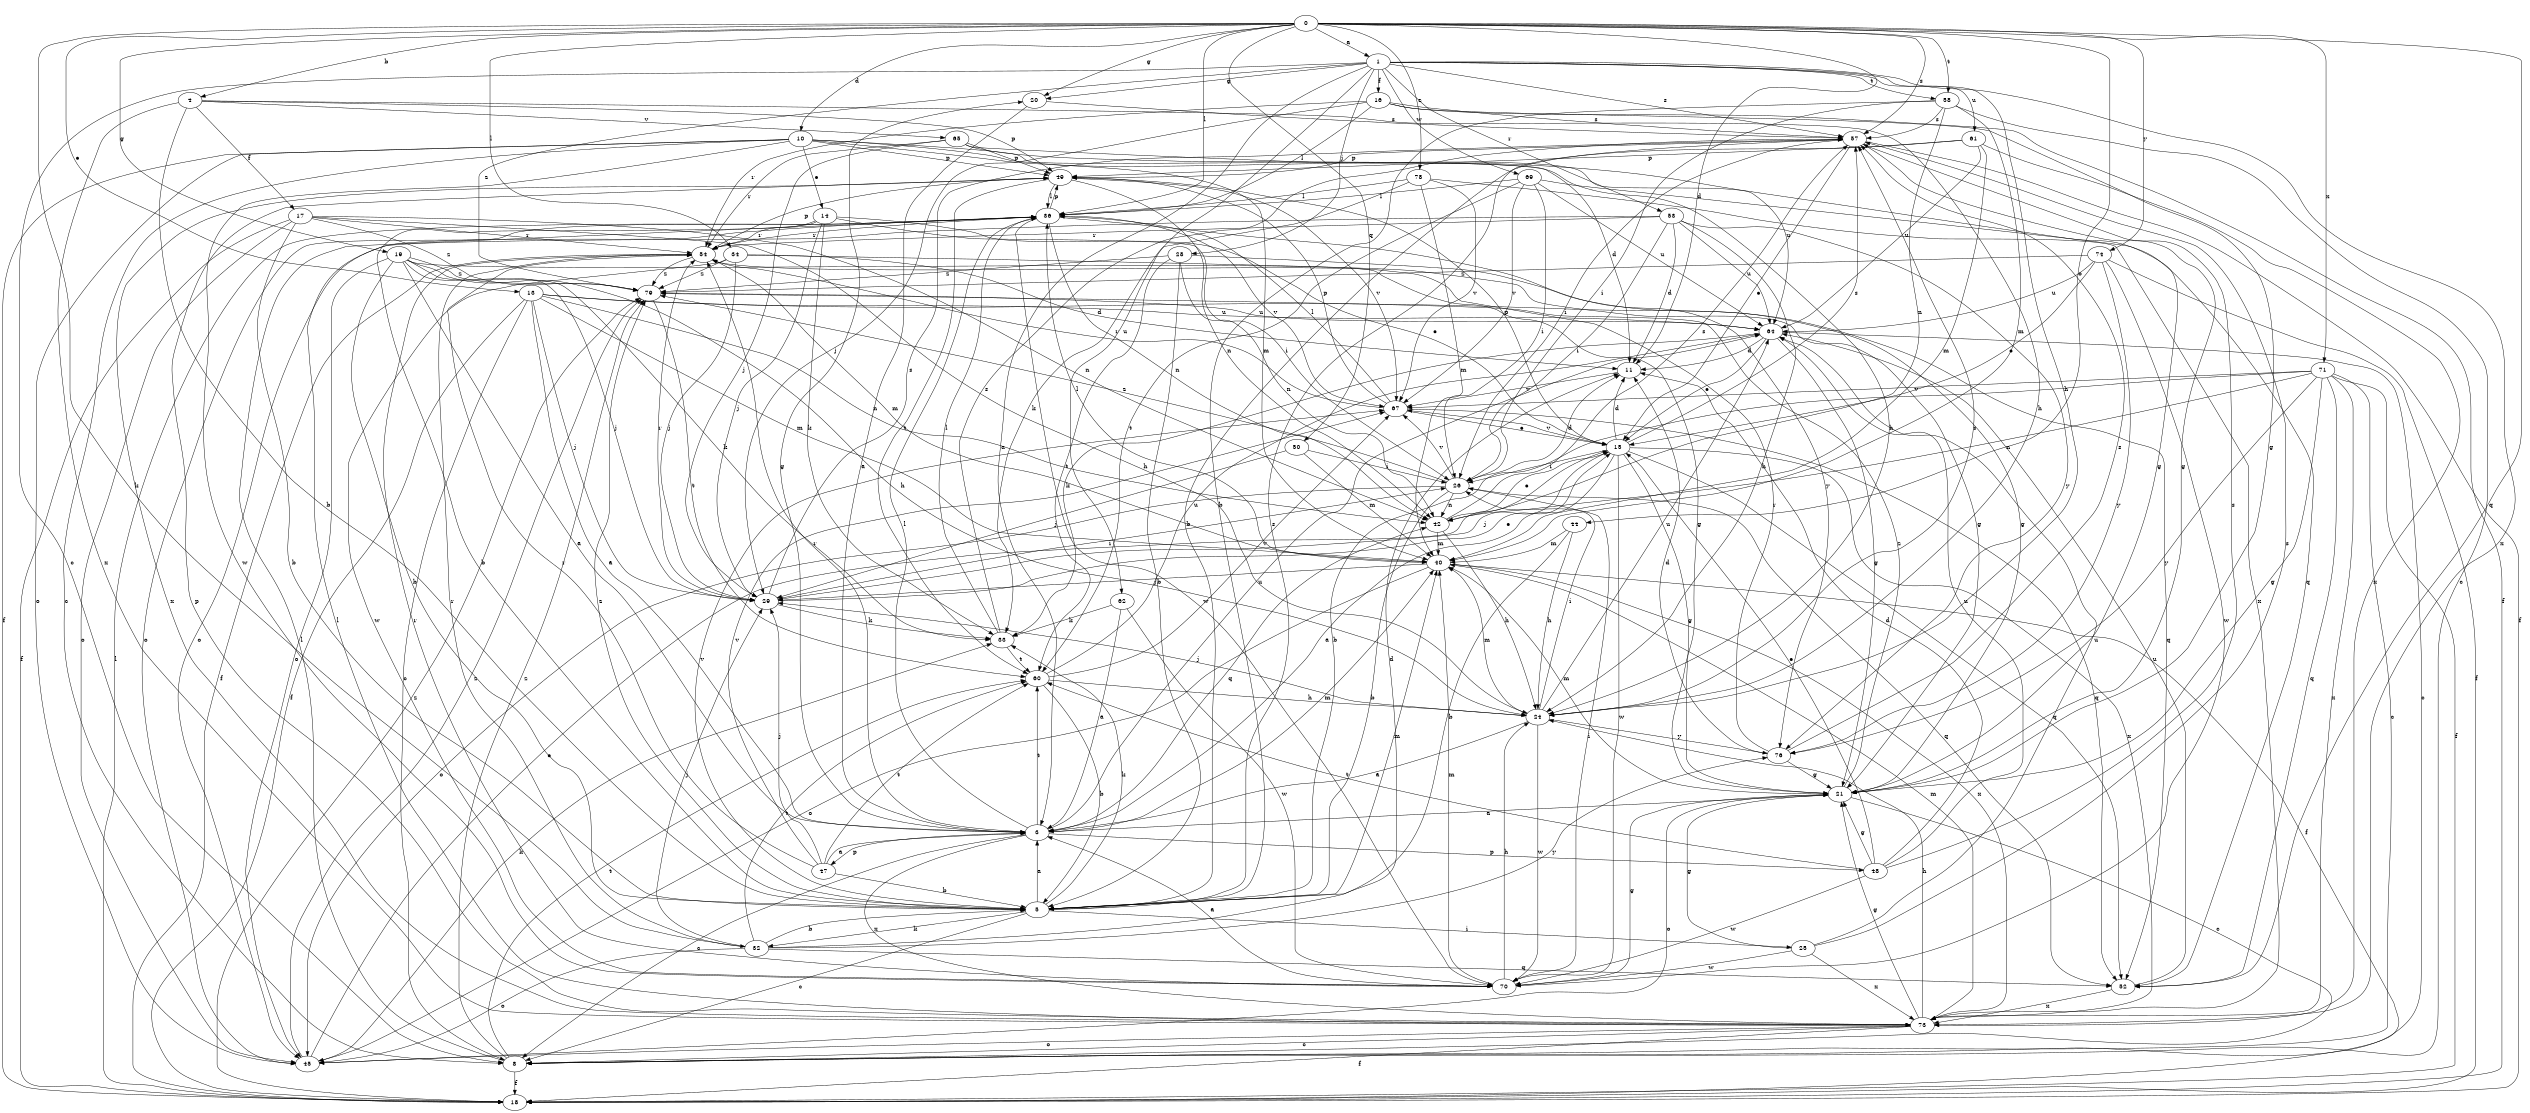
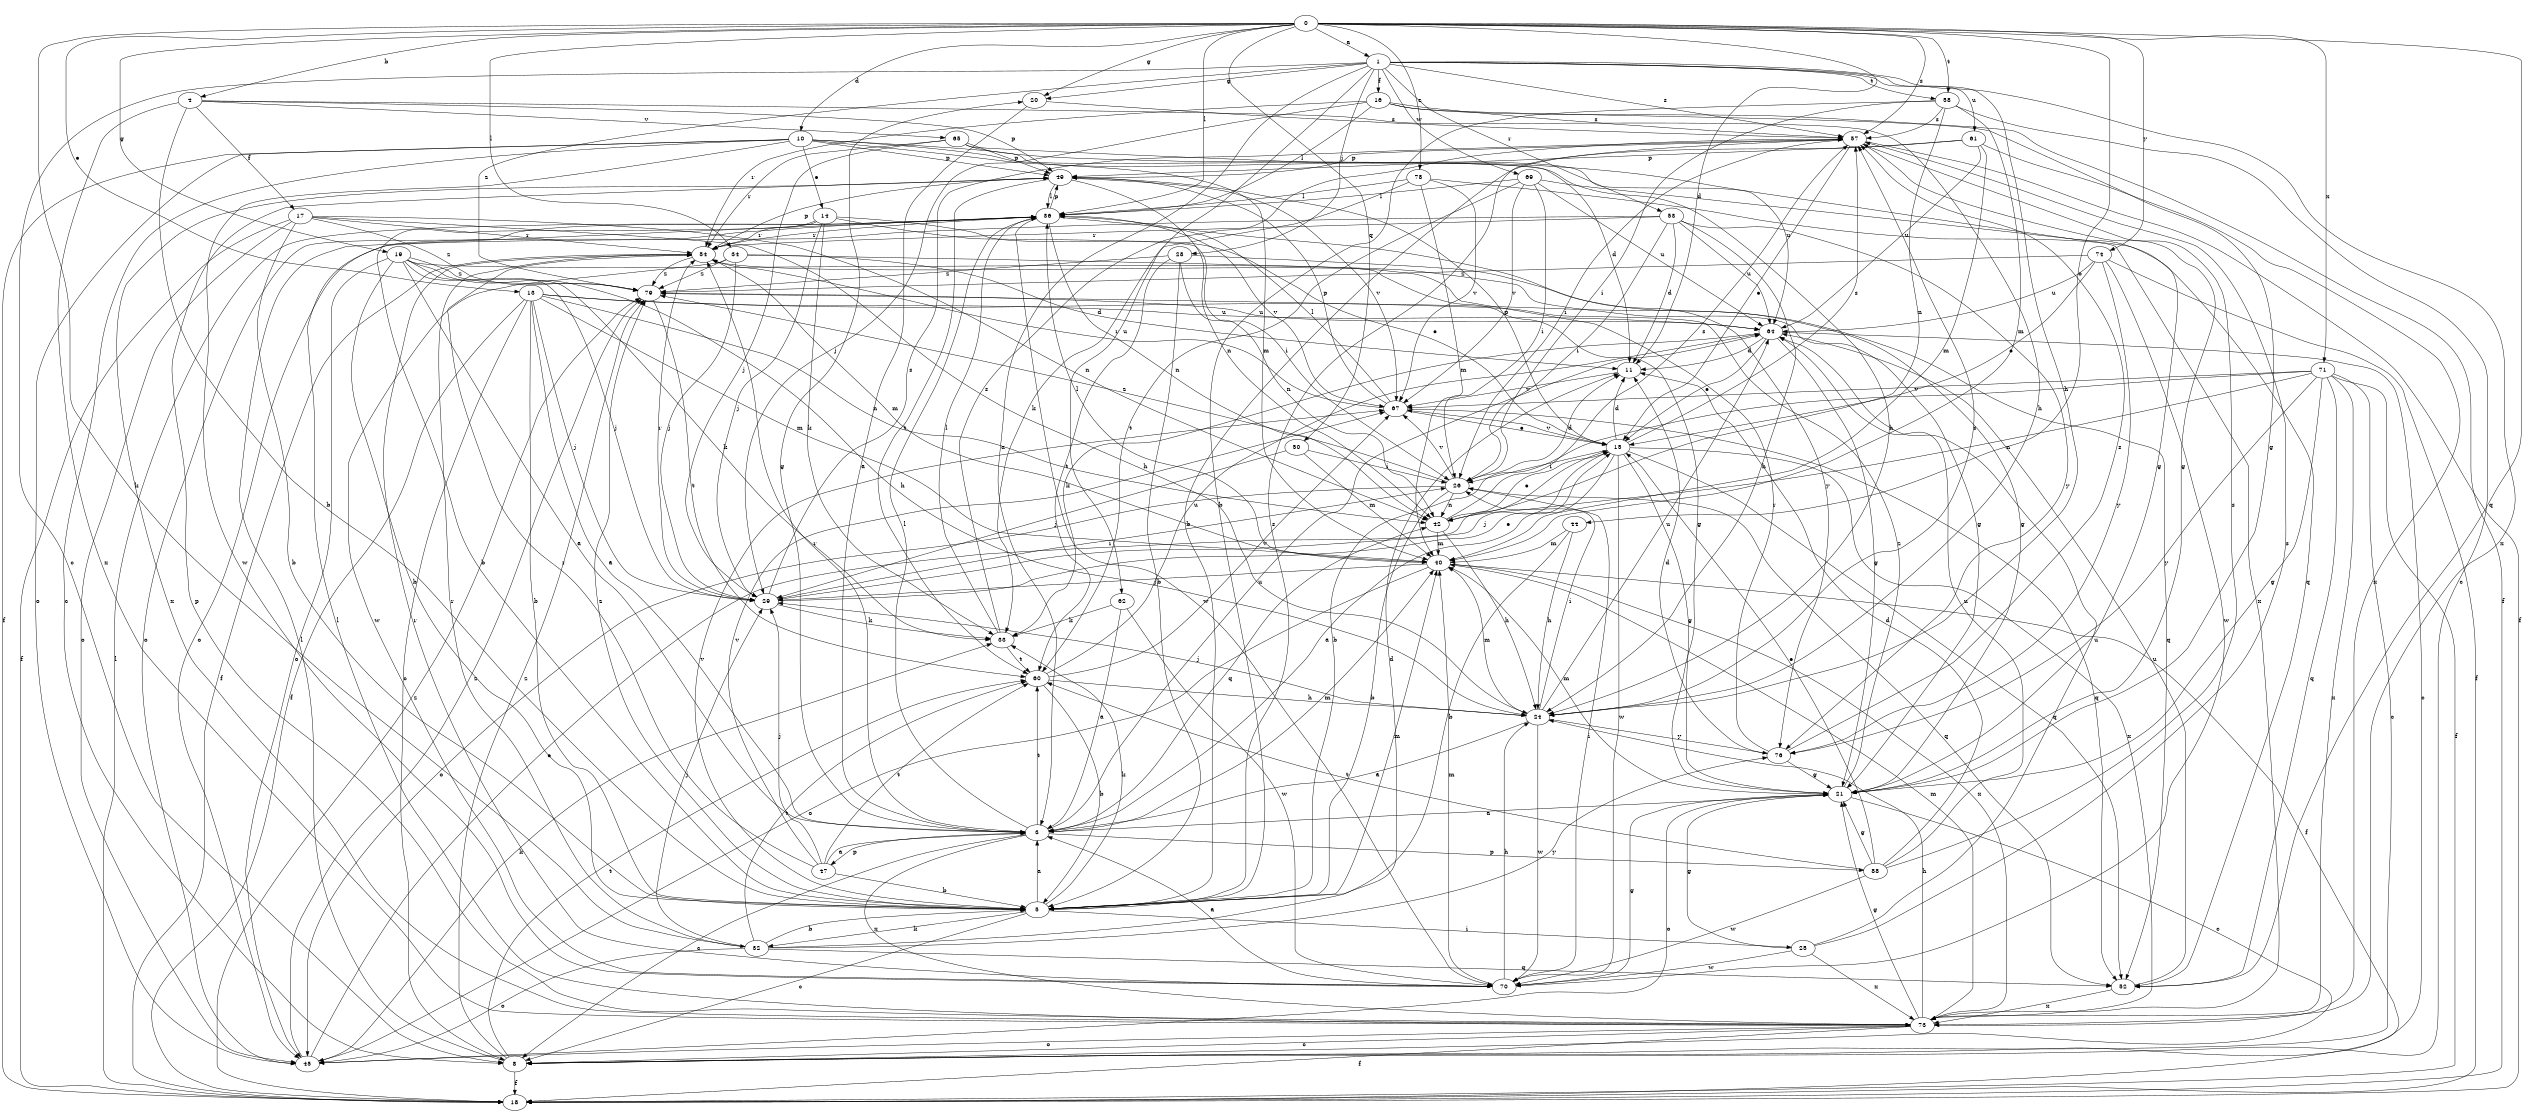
edge "13" -> "5": added, label "b"
node "48": label "48" -> "88"
